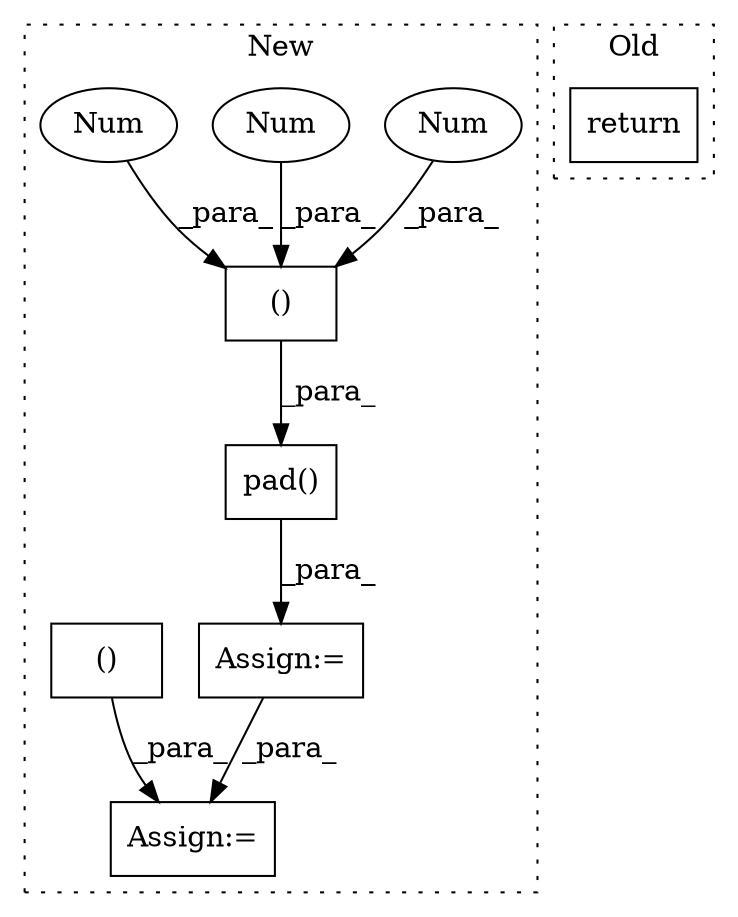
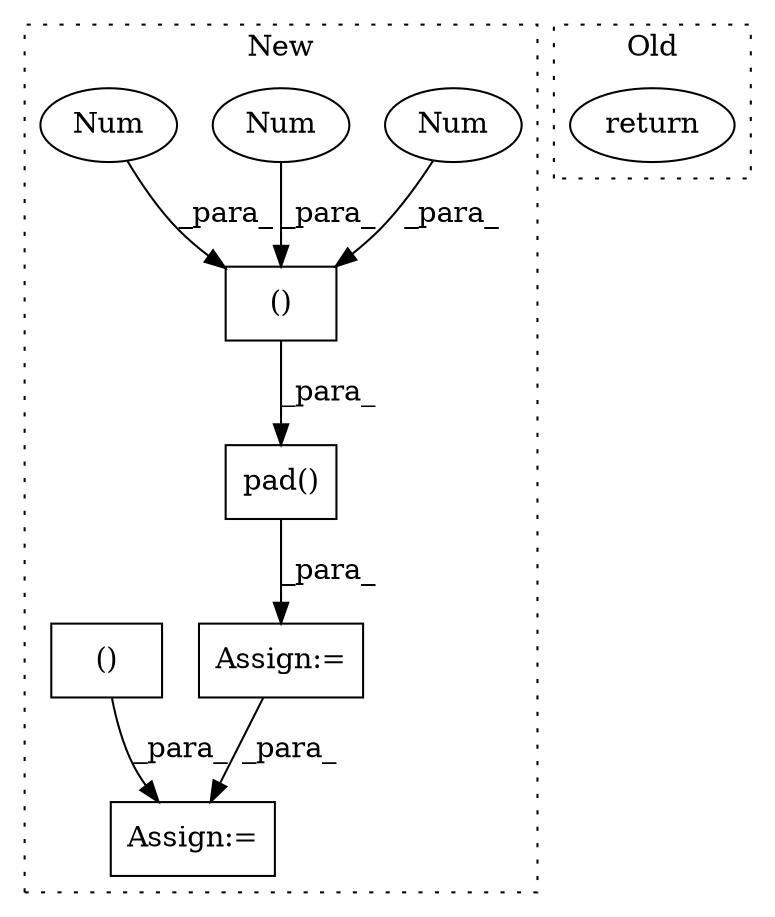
node "return": shape box -> ellipse
